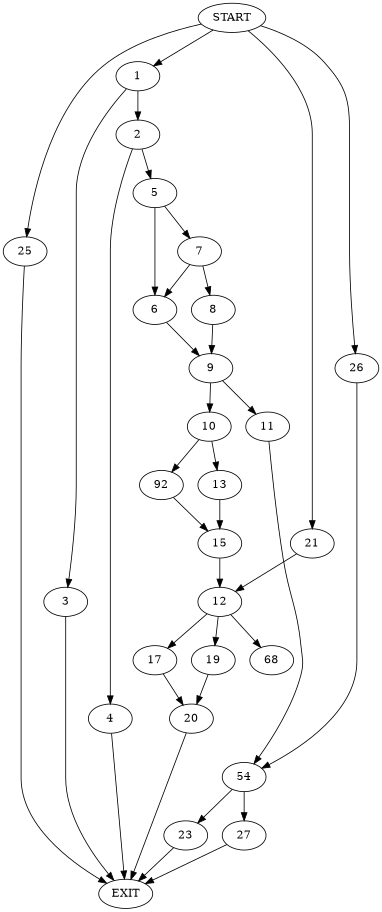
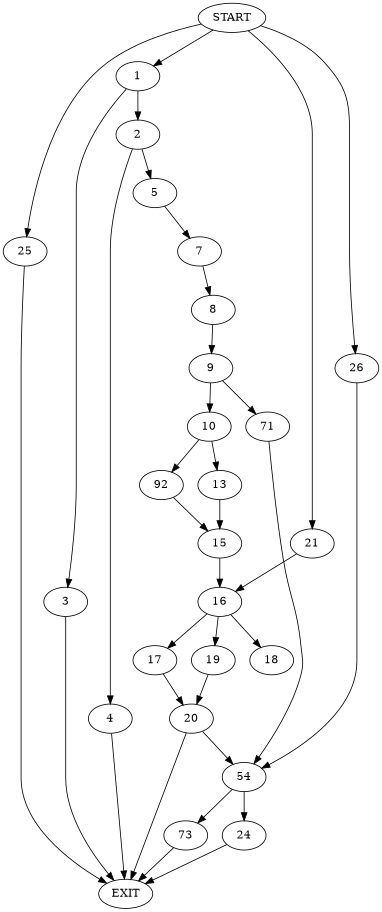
node "6": removed
node "11": label "11" -> "71"
node "12": label "12" -> "16"
node "68": label "68" -> "18"
edge "20" -> "54": added
node "23": label "23" -> "73"
node "27": label "27" -> "24"
